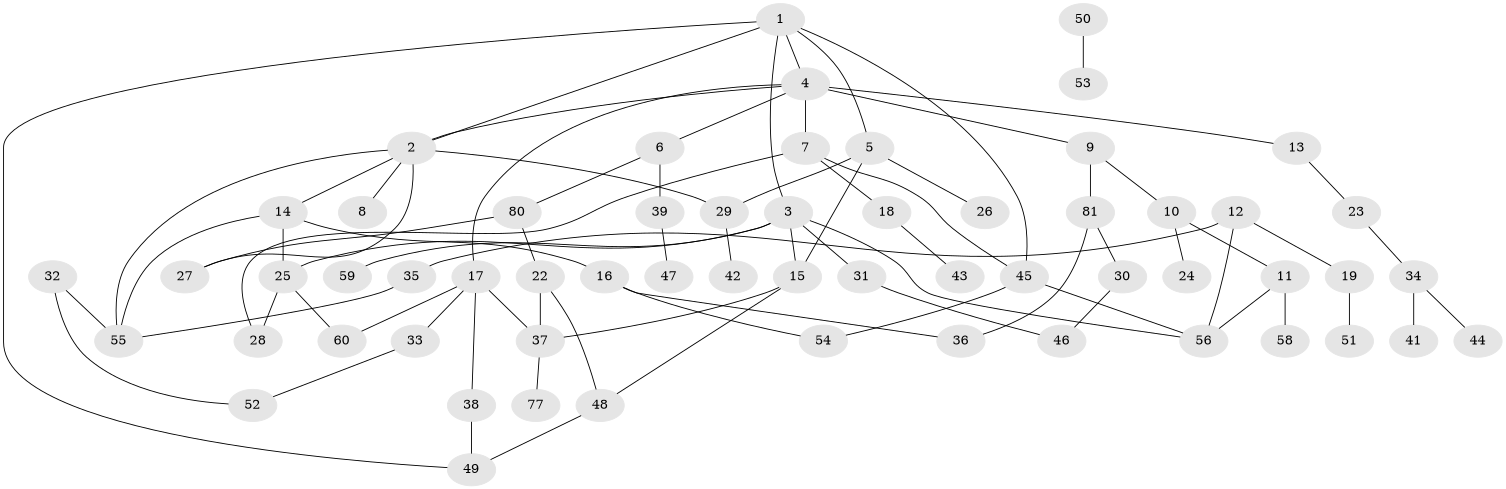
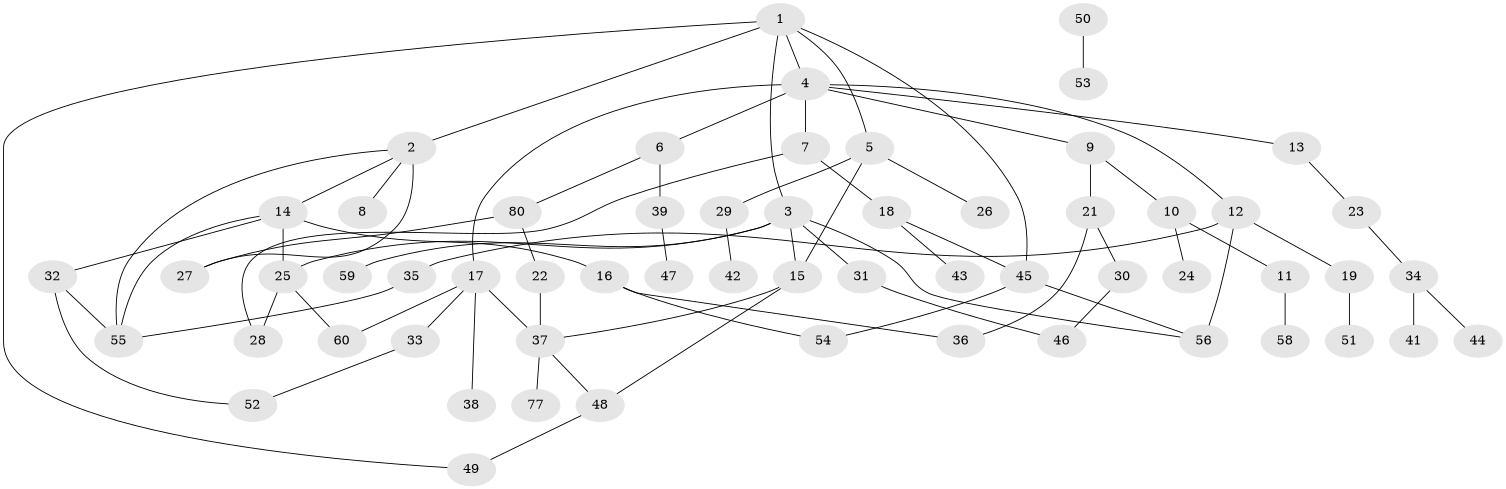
edge "4" -- "2": now "4" -- "12"
edge "2" -- "29": removed
edge "7" -- "45": now "18" -- "45"
node "81": label "81" -> "21"
edge "14" -- "32": added
edge "11" -- "56": removed
edge "22" -- "48": now "37" -- "48"
edge "38" -- "49": removed
